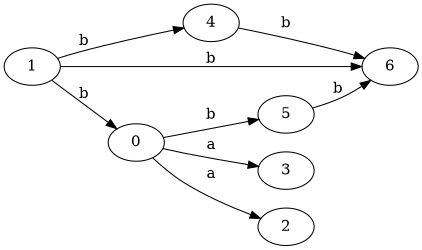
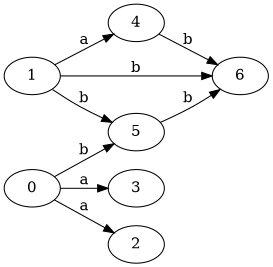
edge "1" -> "4": label "b" -> "a"
edge "1" -> "0": now "1" -> "5"
